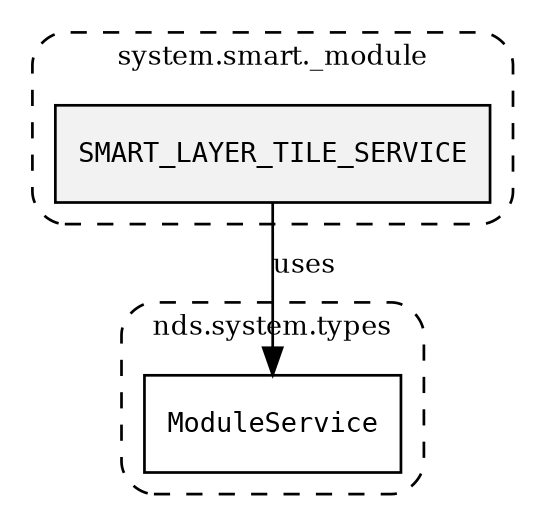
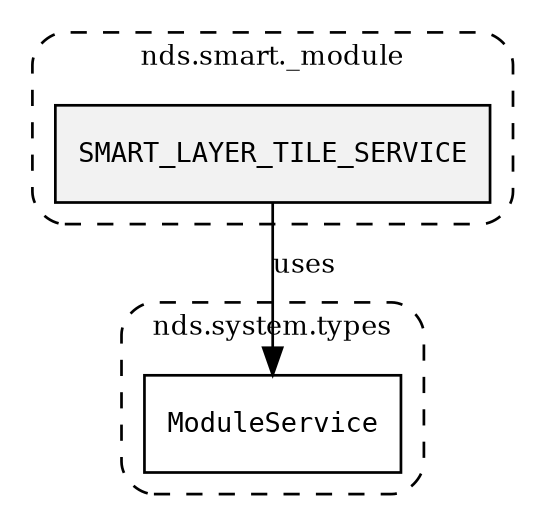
cluster "system.smart._module": label "system.smart._module" -> "nds.smart._module"
